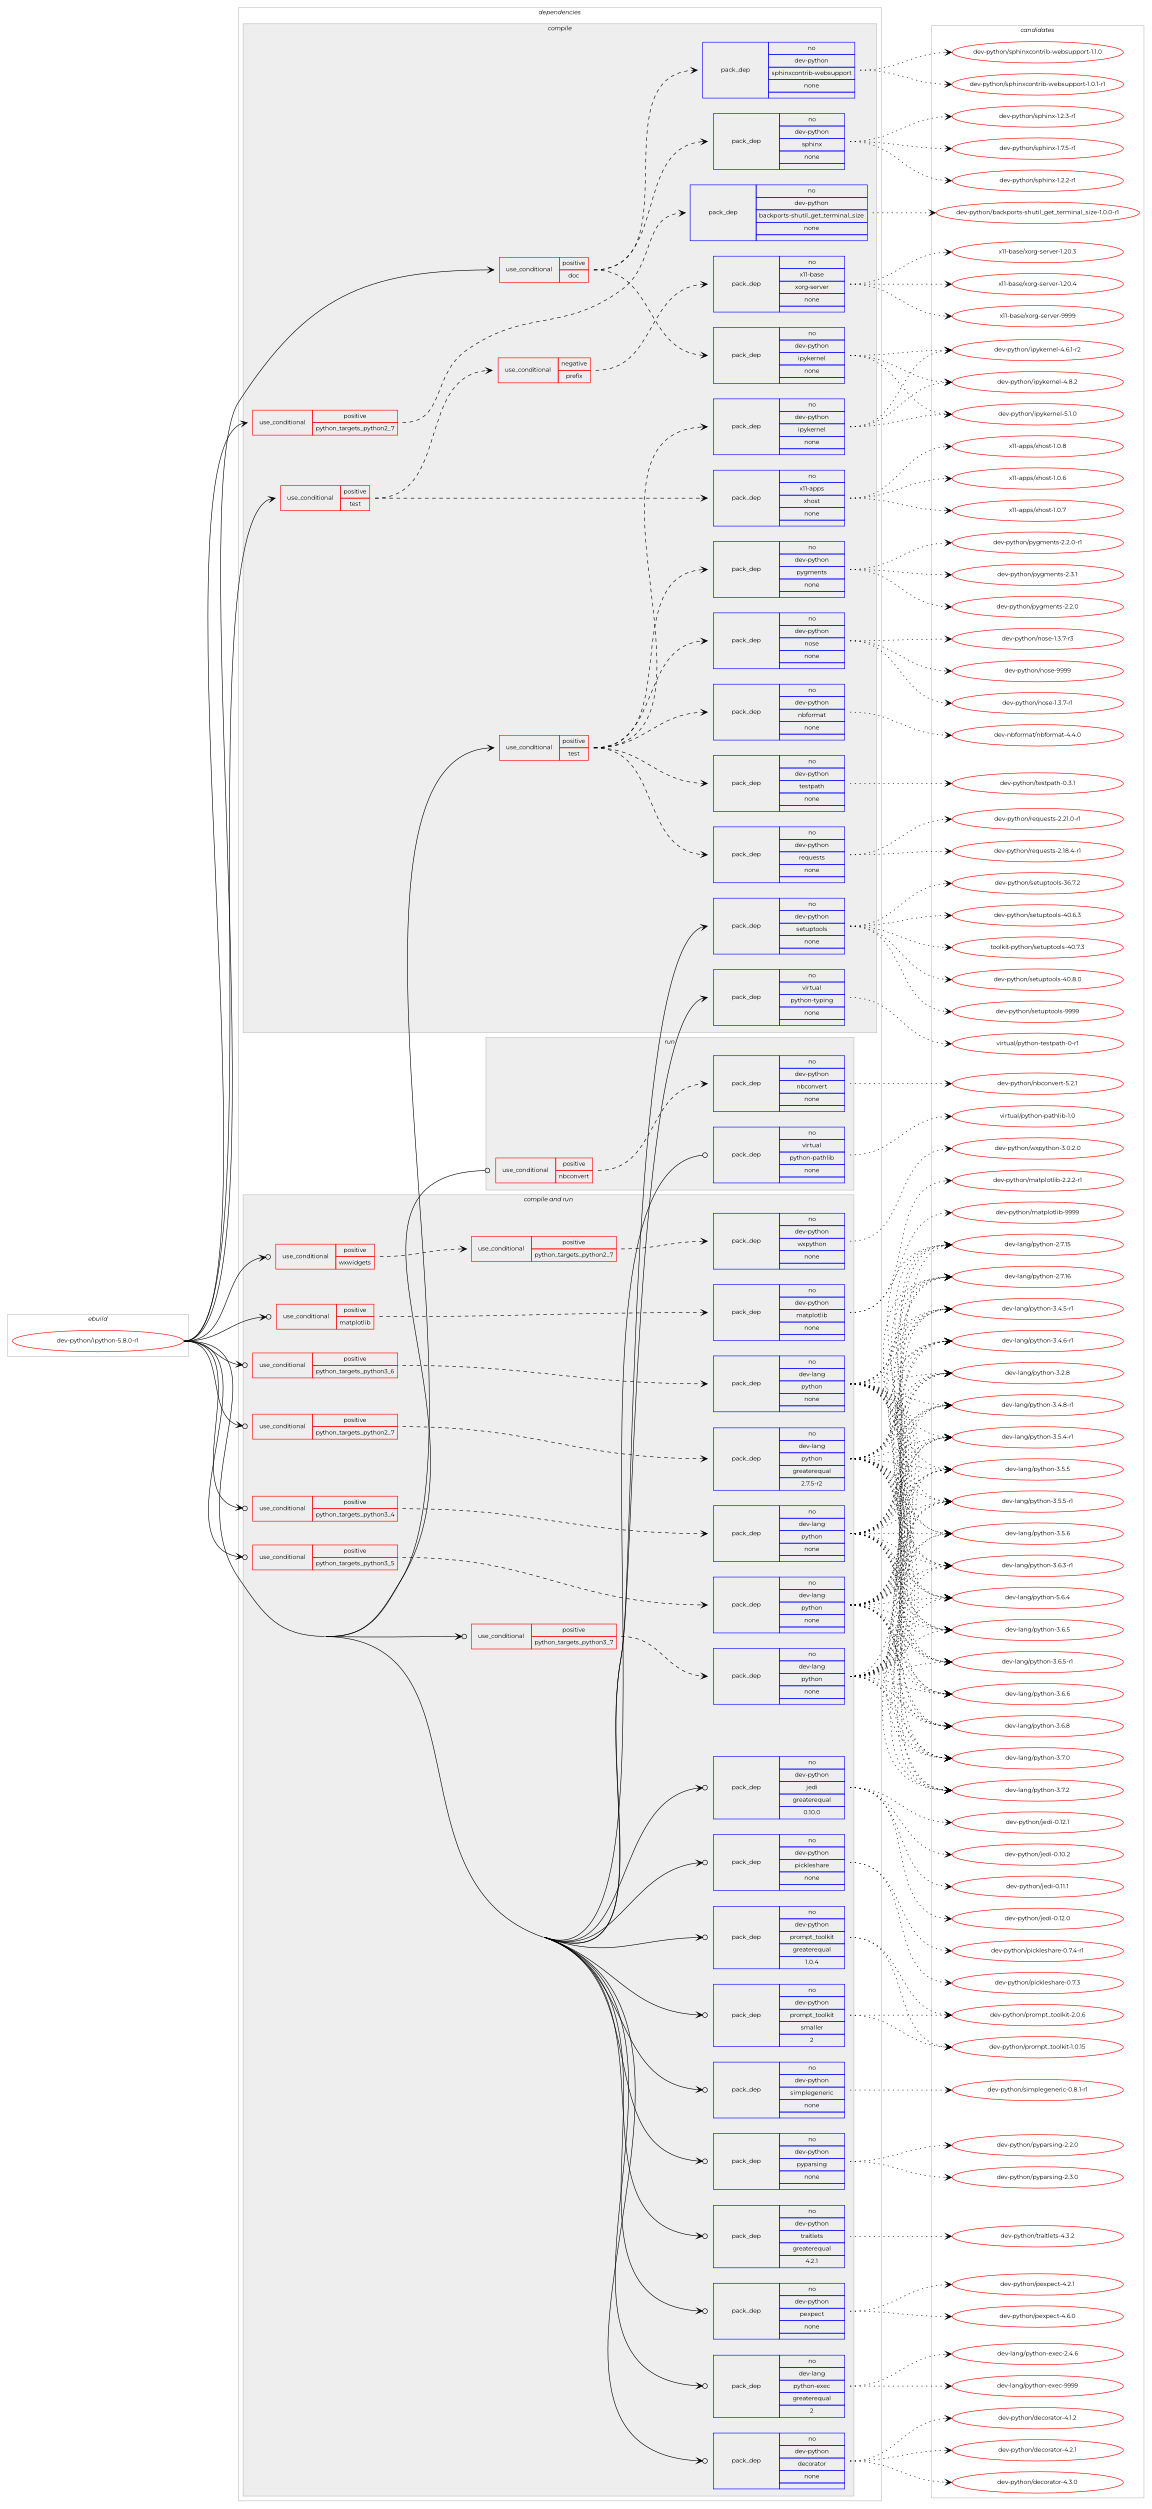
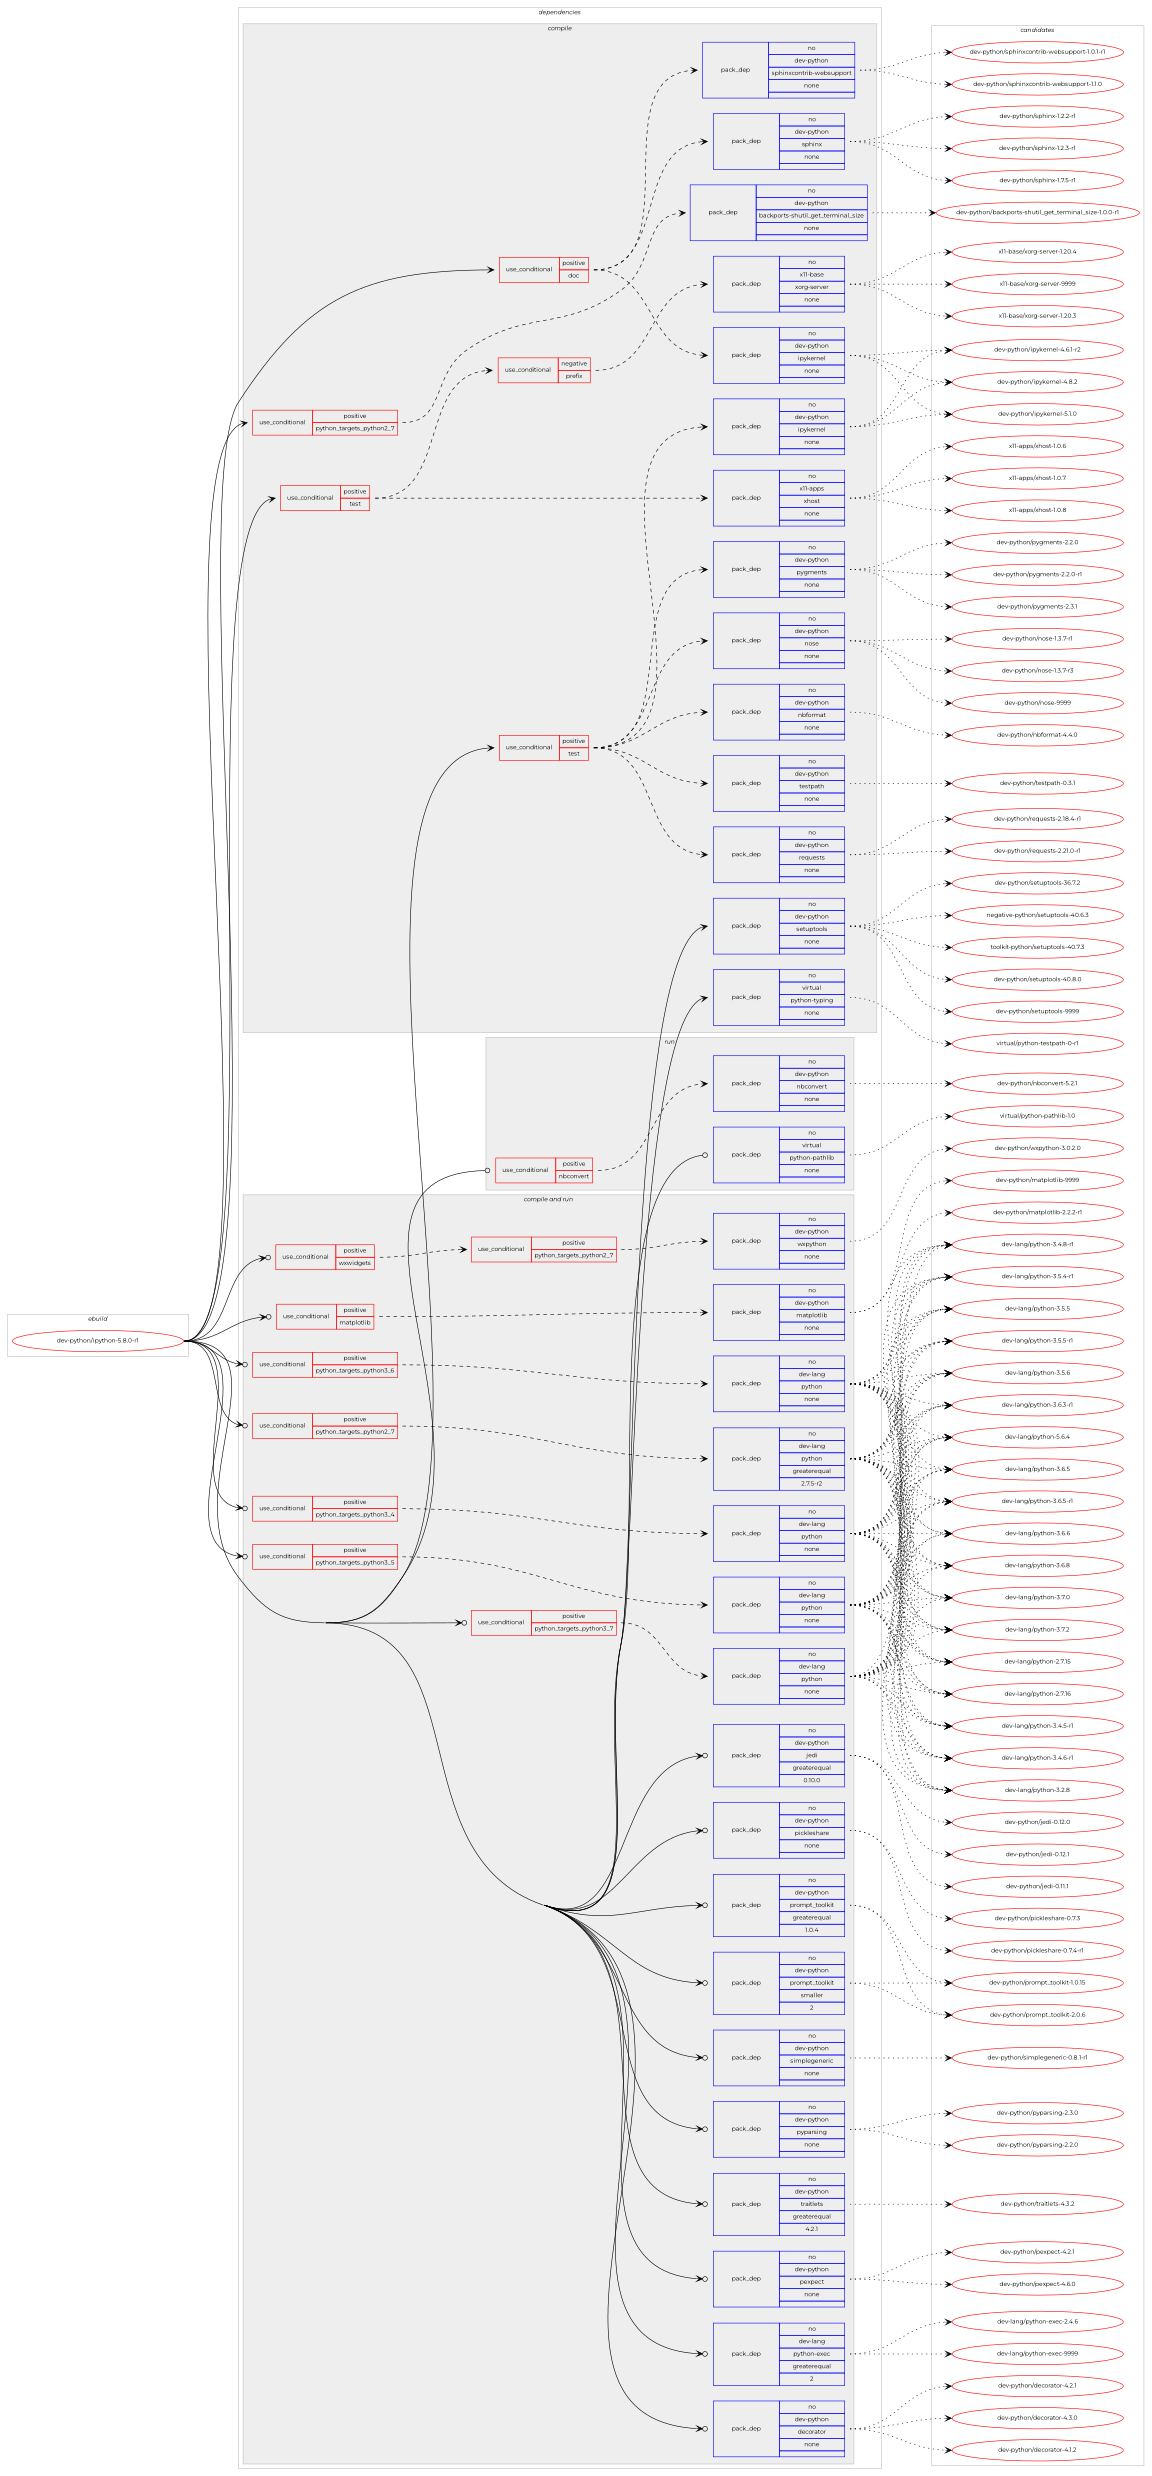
node "dev-nbformat/nbformat-4.4.0": label "dev-nbformat/nbformat-4.4.0" -> "dev-python/nbformat-4.4.0"
node "dev-python/setuptools-40.6.3": label "dev-python/setuptools-40.6.3" -> "negative-python/setuptools-40.6.3"
node "dev-python/jedi-0.10.2": removed
